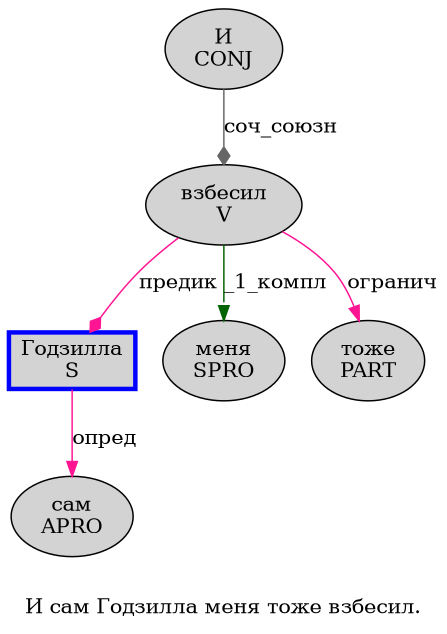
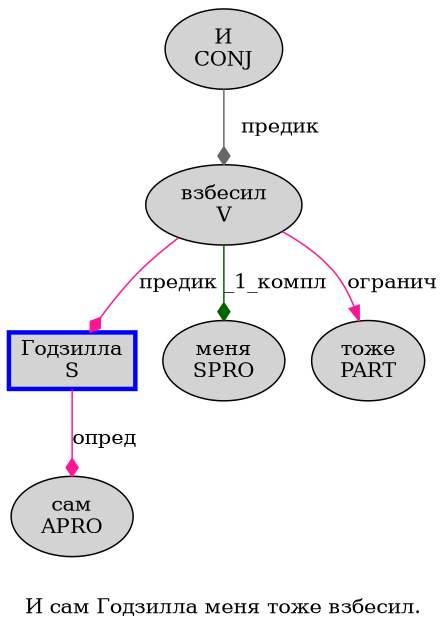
edge "И CONJ" -> "взбесил V": label "соч_союзн" -> "предик"
edge "взбесил V" -> "меня SPRO": arrowhead normal -> diamond
edge "Годзилла S" -> "сам APRO": arrowhead normal -> diamond
